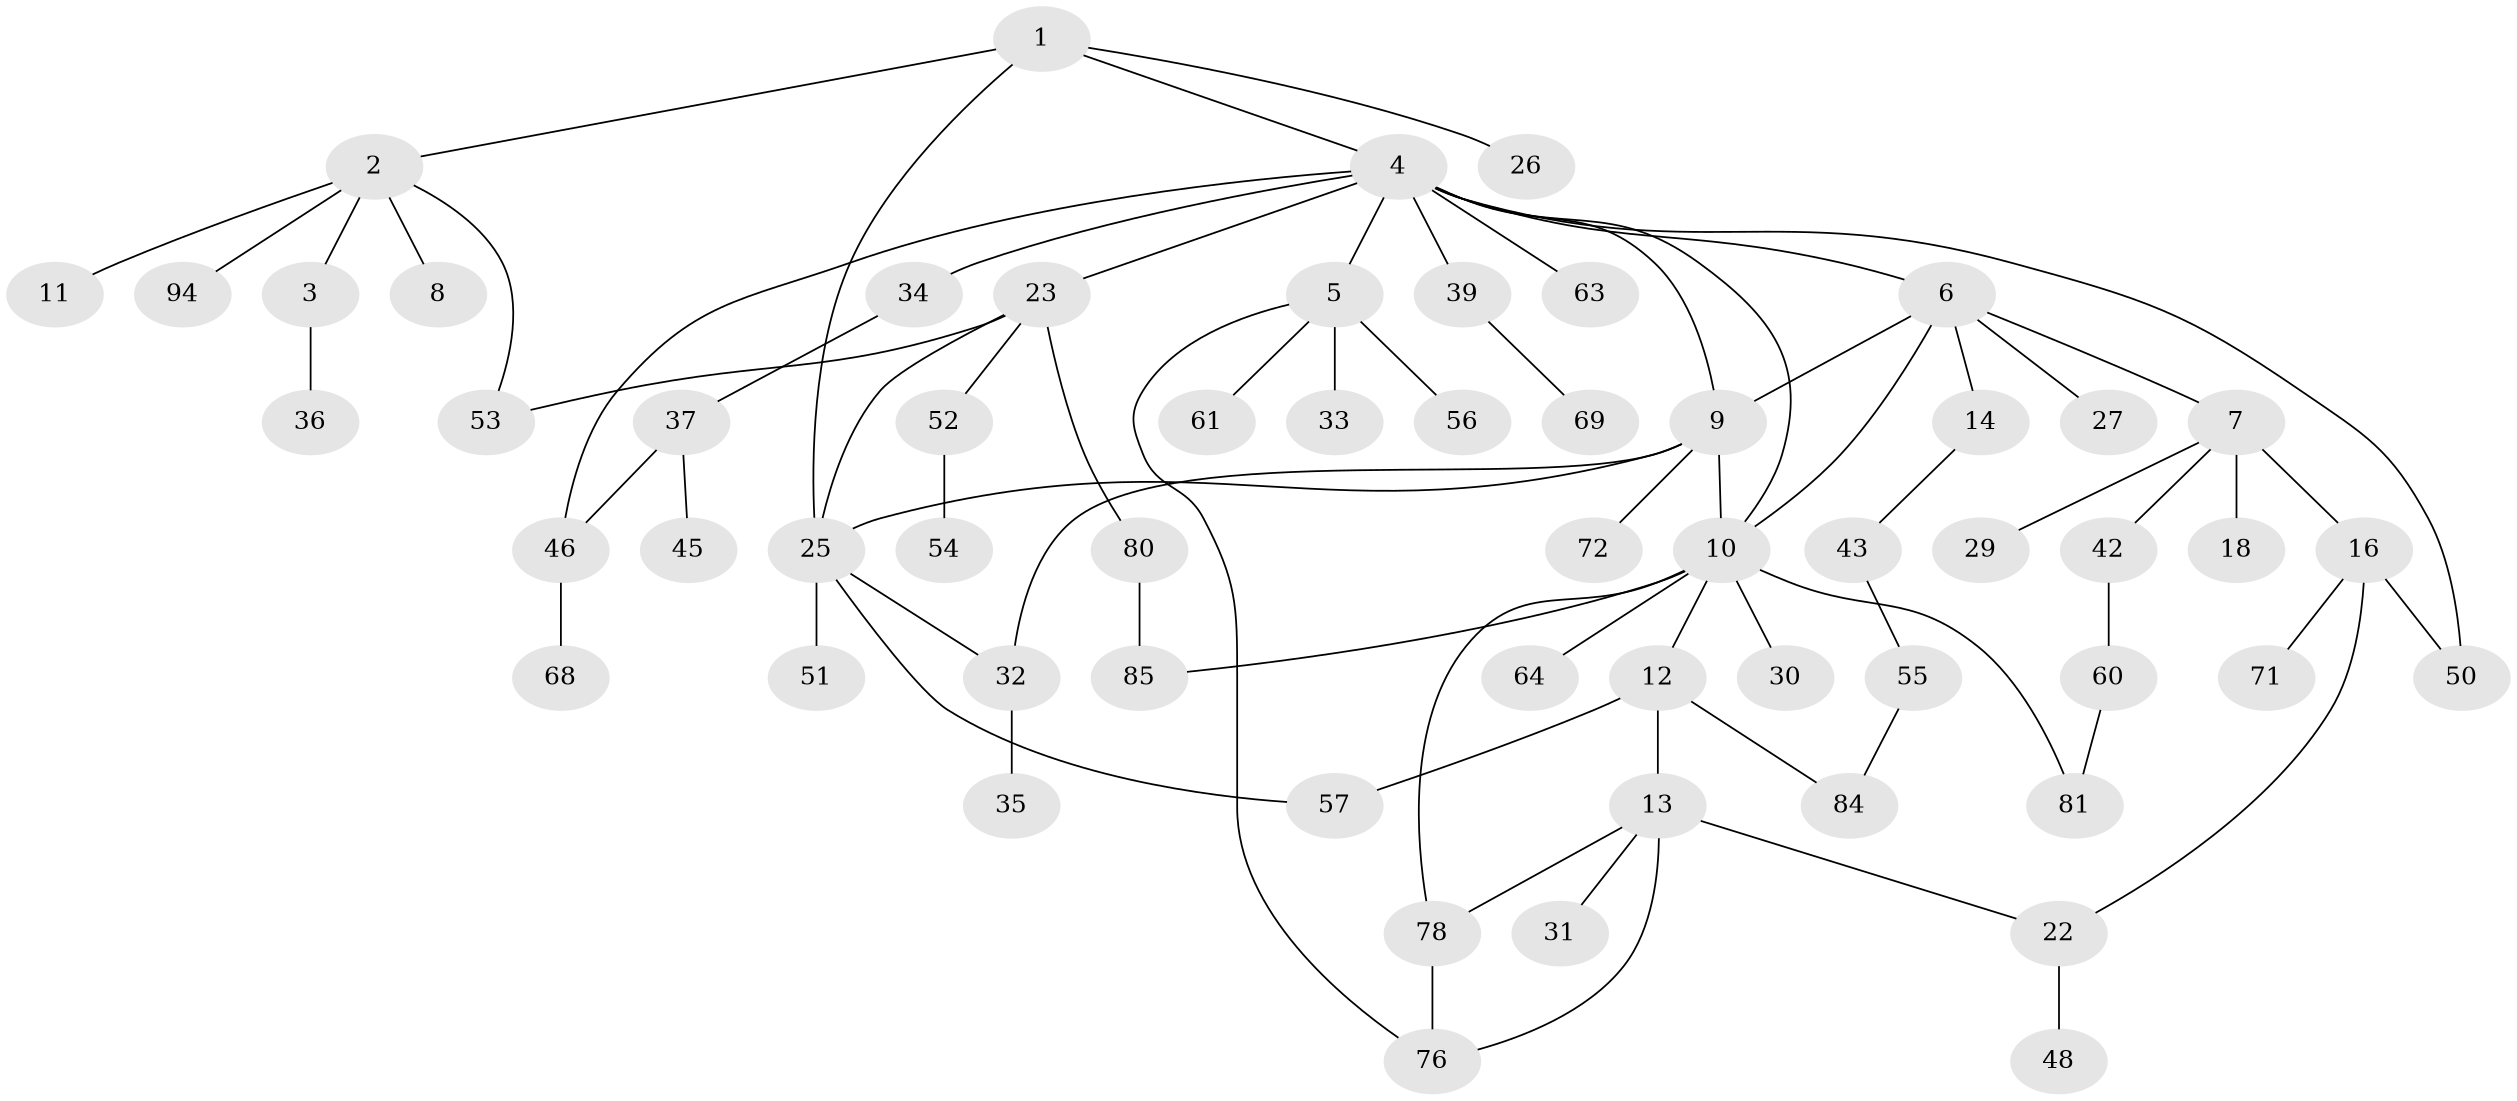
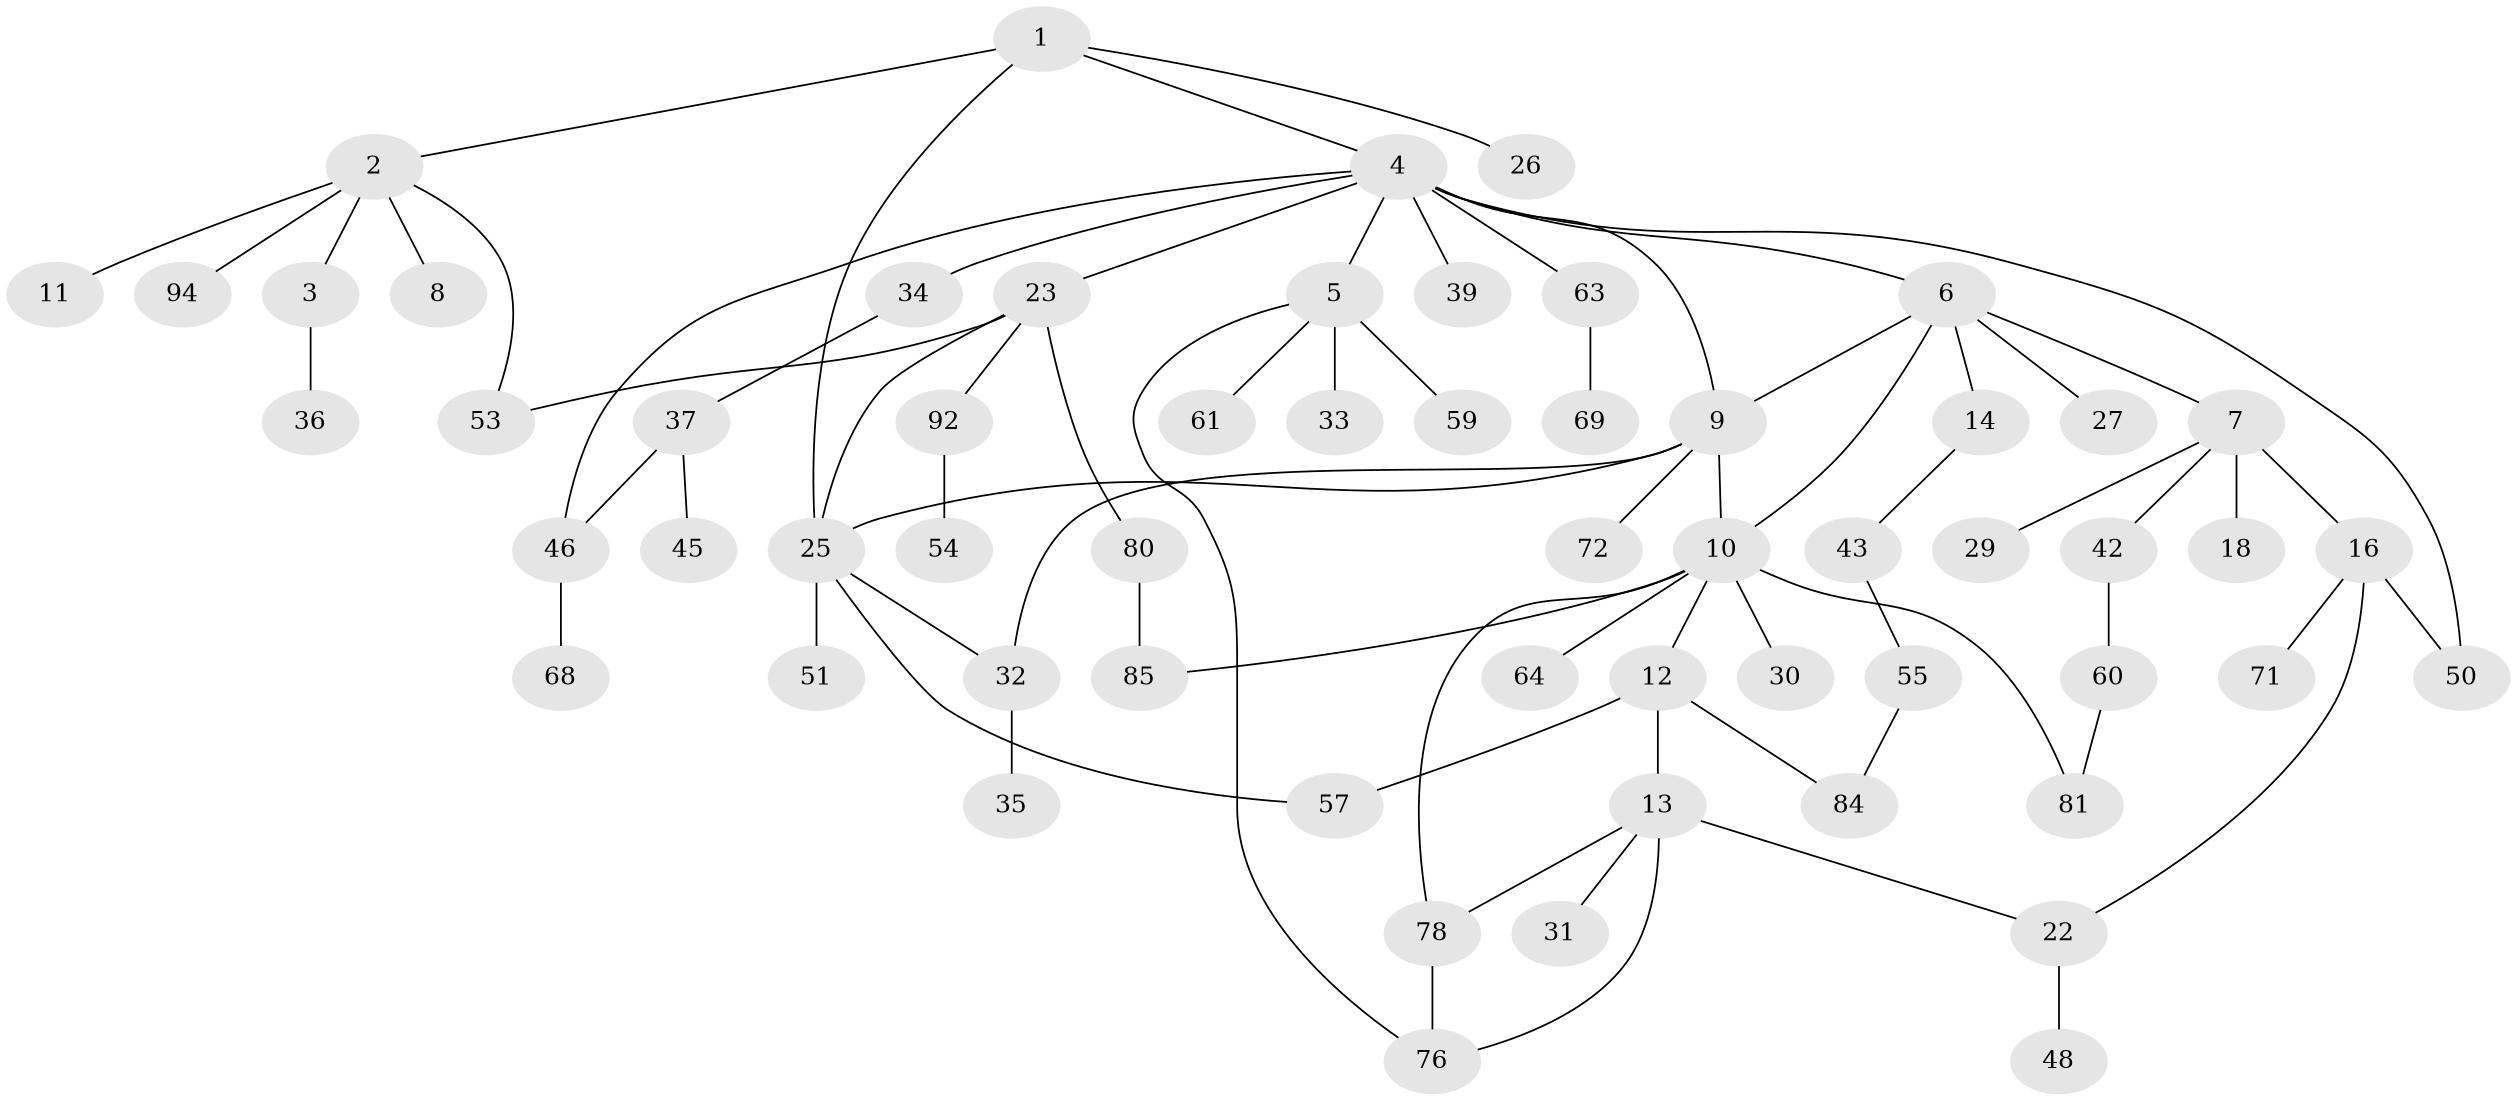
edge "4" -- "10": removed
edge "39" -- "69": now "63" -- "69"
node "52": label "52" -> "92"
node "56": label "56" -> "59"
